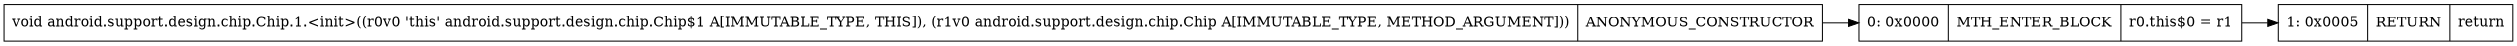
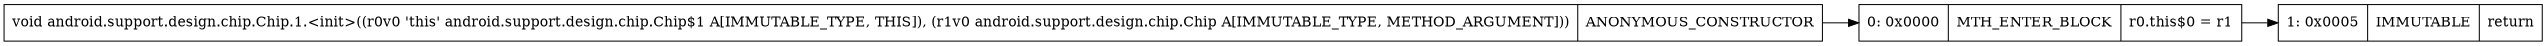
node "1: 0x0005": text "RETURN" -> "IMMUTABLE"
